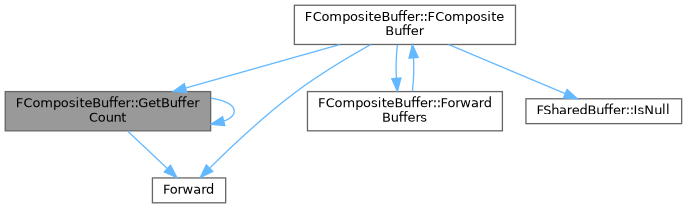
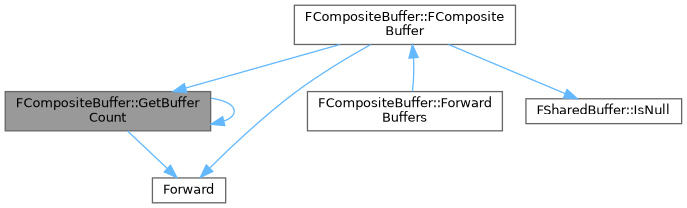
edge "FCompositeBuffer::FComposite Buffer" -> "FCompositeBuffer::Forward Buffers": removed
